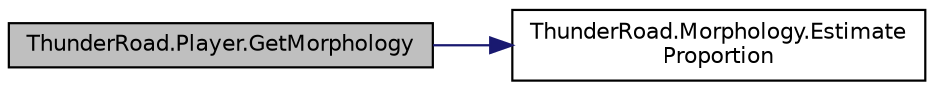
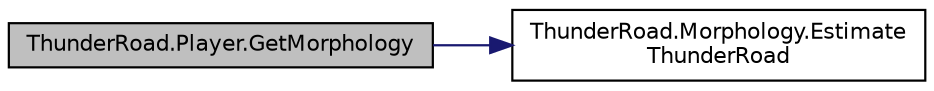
node "ThunderRoad.Morphology.Estimate Proportion": label "ThunderRoad.Morphology.Estimate Proportion" -> "ThunderRoad.Morphology.Estimate ThunderRoad"
